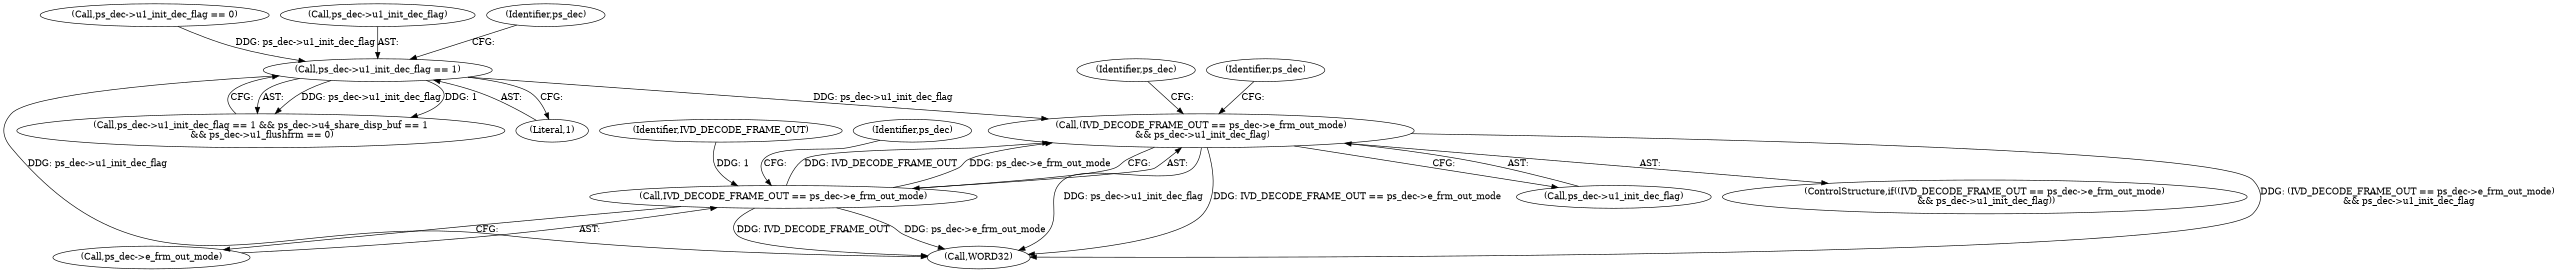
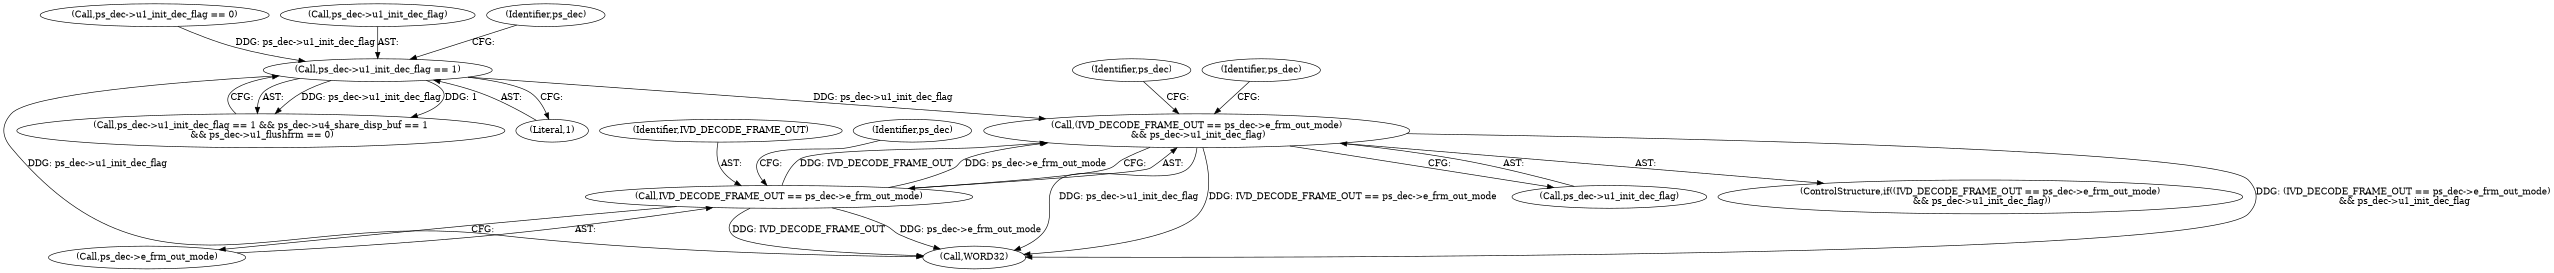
edge "(Identifier,IVD_DECODE_FRAME_OUT)" -> "(Call,IVD_DECODE_FRAME_OUT == ps_dec->e_frm_out_mode)": label "DDG: 1" -> "AST: "
